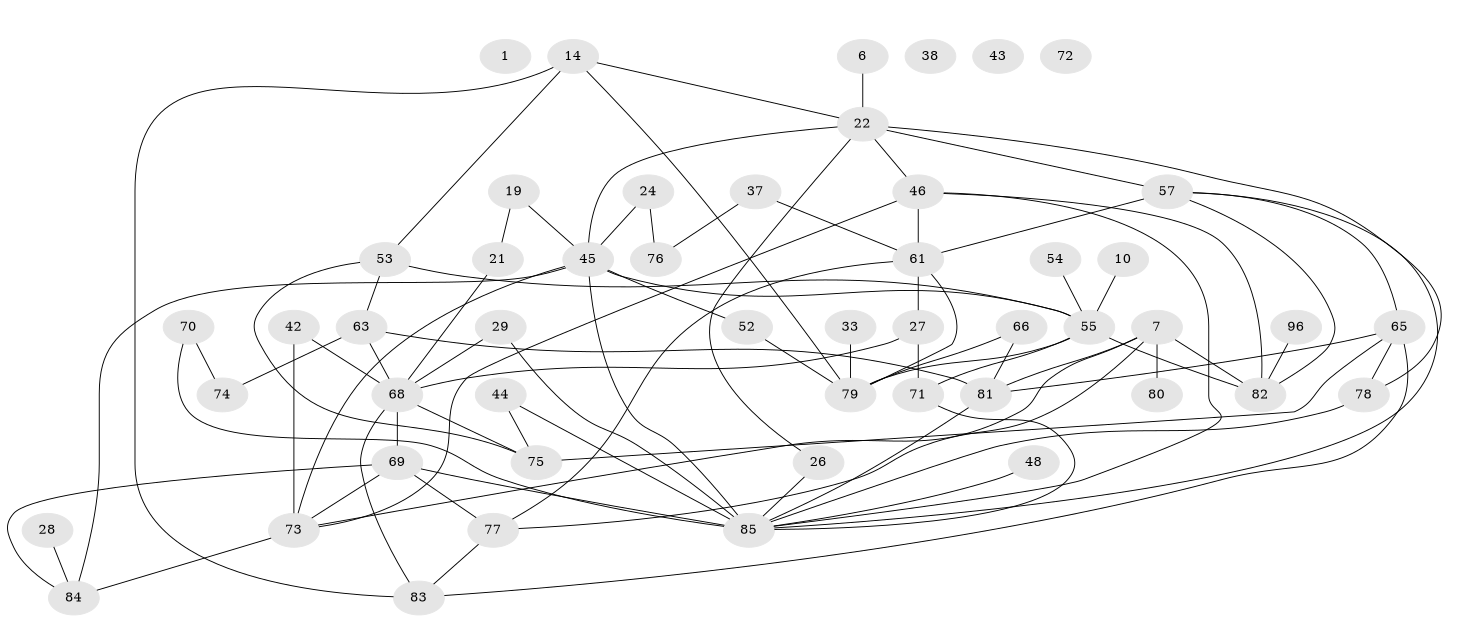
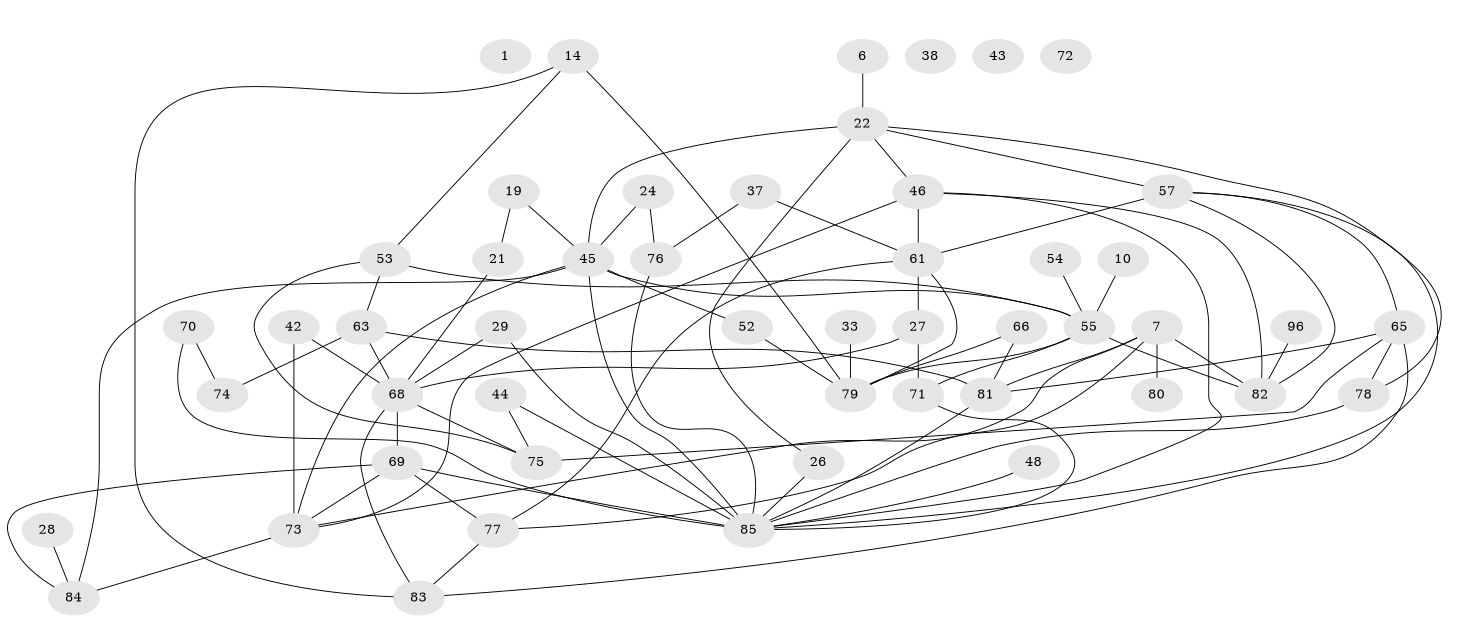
edge "14" -- "22": removed
edge "76" -- "85": added
